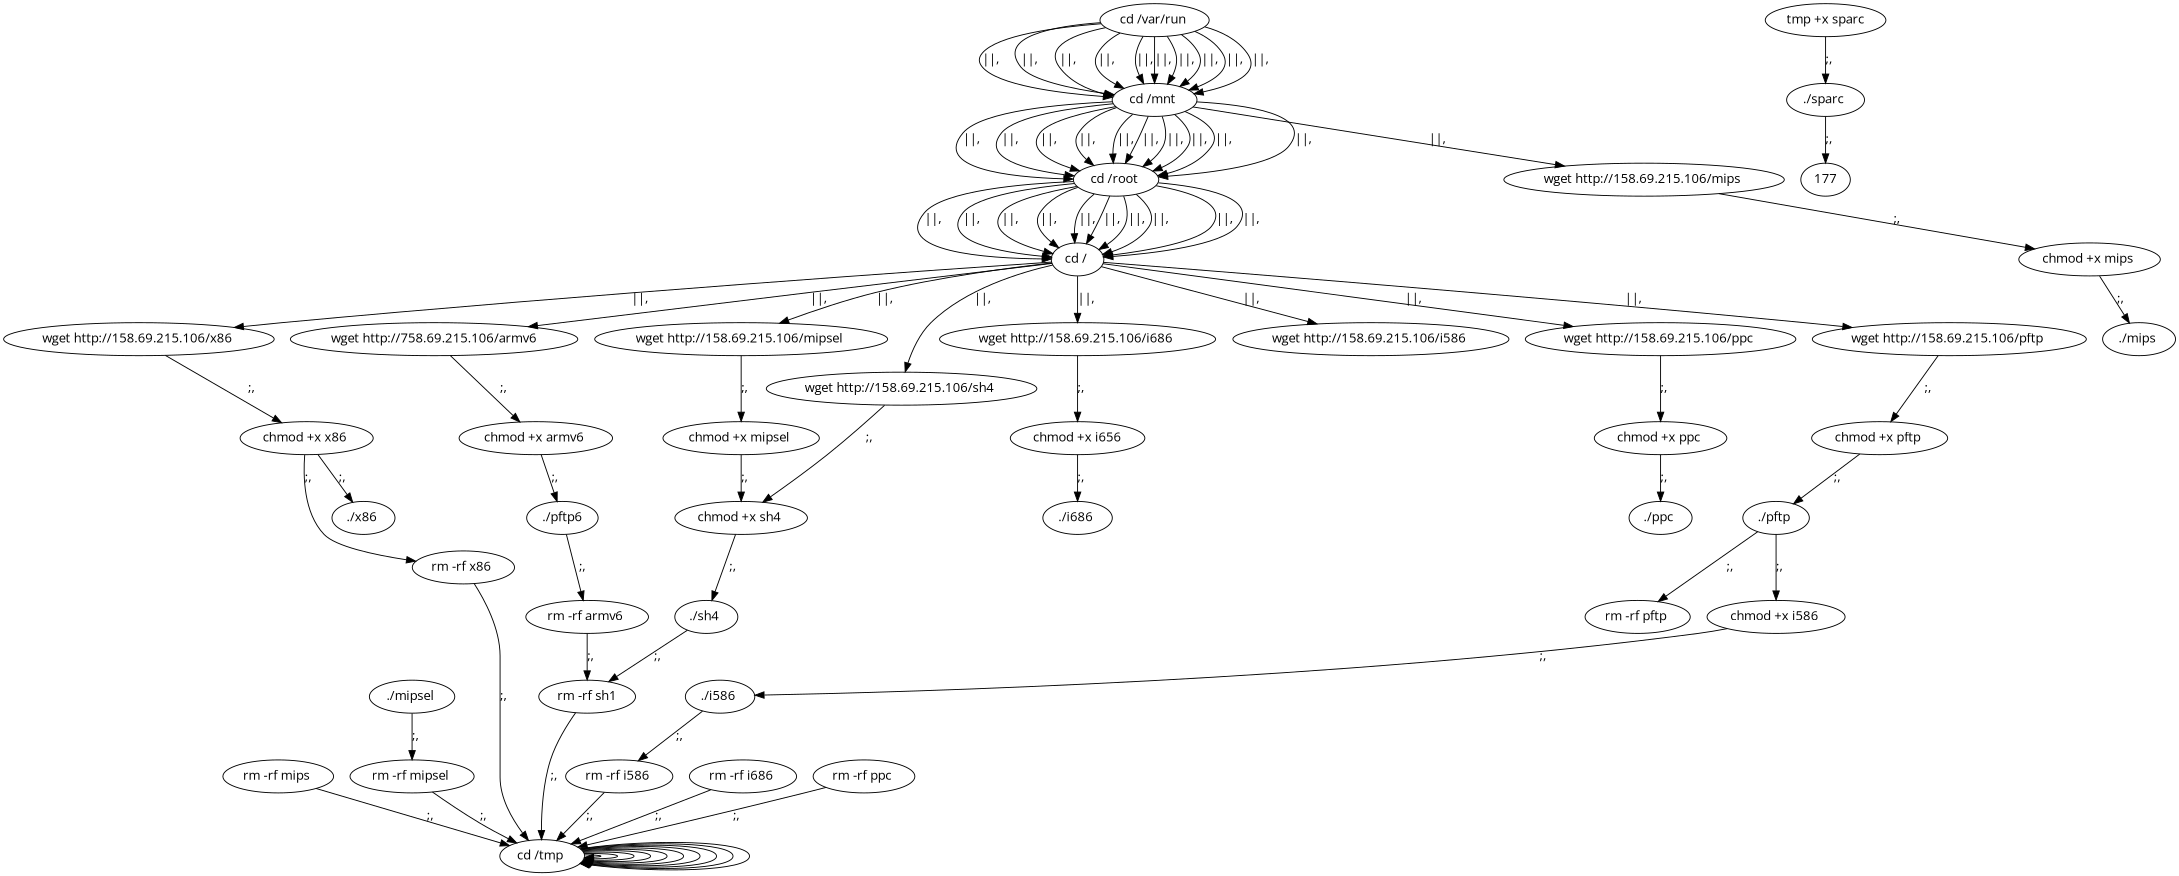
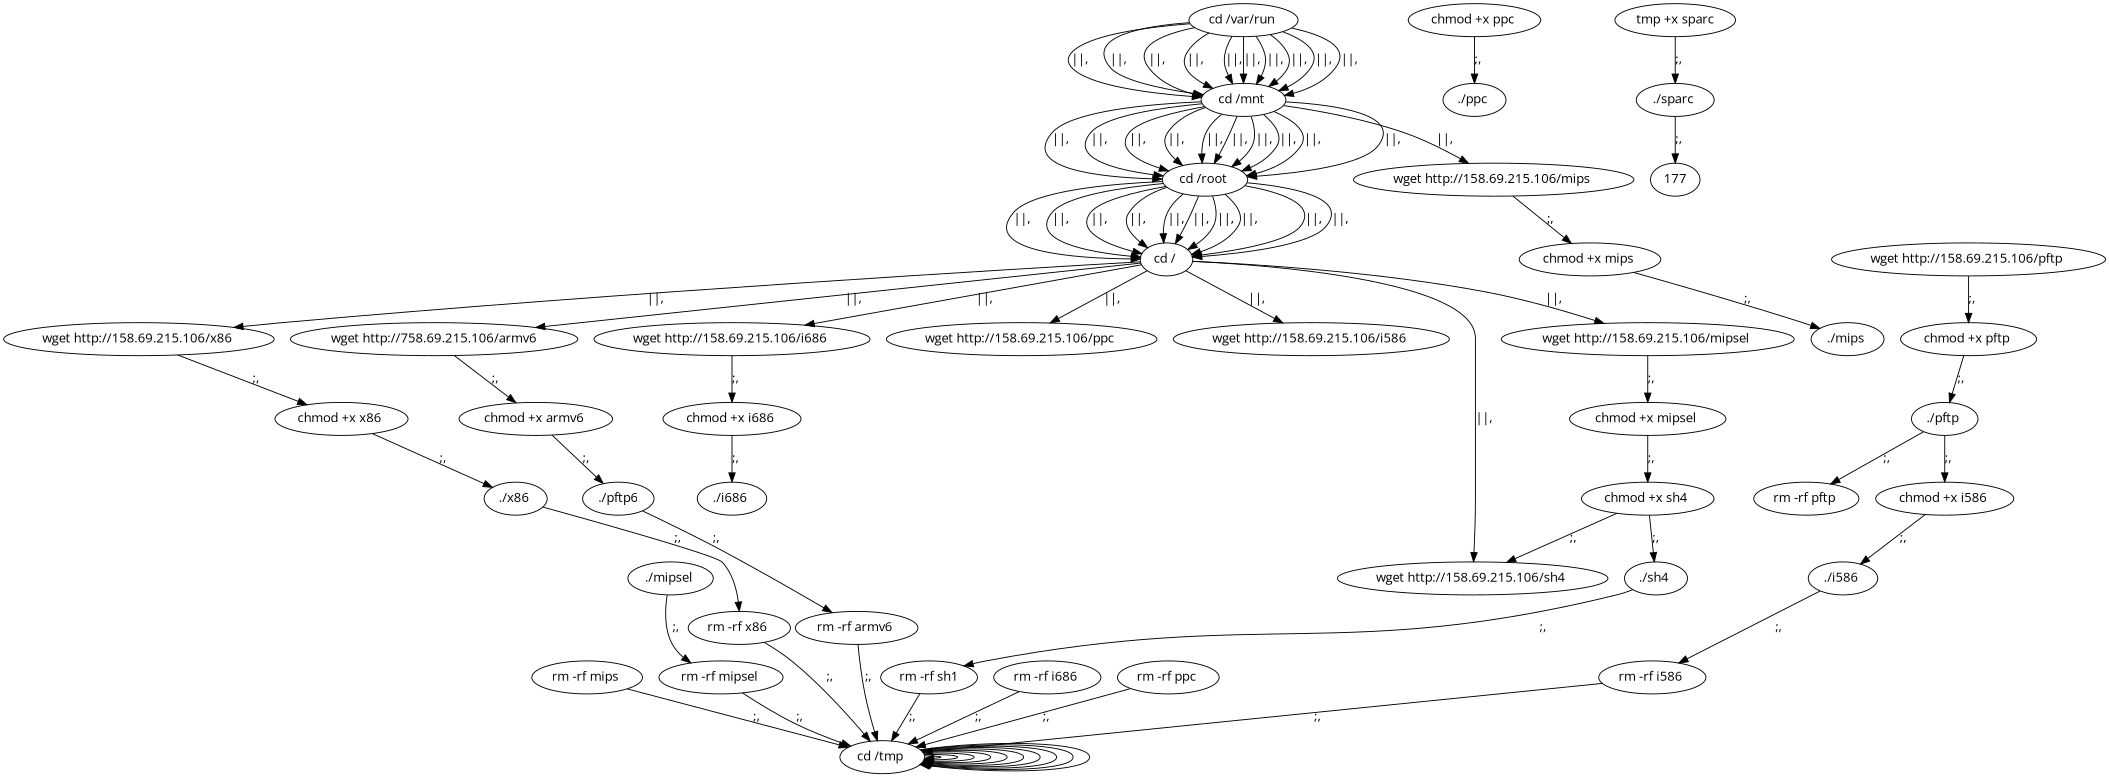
edge "cd /" -> "wget http://158.69.215.106/pftp": removed, label "||,"
edge "wget http://158.69.215.106/ppc" -> "chmod +x ppc": removed, label ";,"
node "chmod +x i656": label "chmod +x i656" -> "chmod +x i686"
edge "wget http://158.69.215.106/sh4" -> "chmod +x sh4": reversed
edge "chmod +x x86" -> "rm -rf x86": now "./x86" -> "rm -rf x86"
edge "rm -rf armv6" -> "rm -rf sh1": now "rm -rf armv6" -> "cd /tmp"
